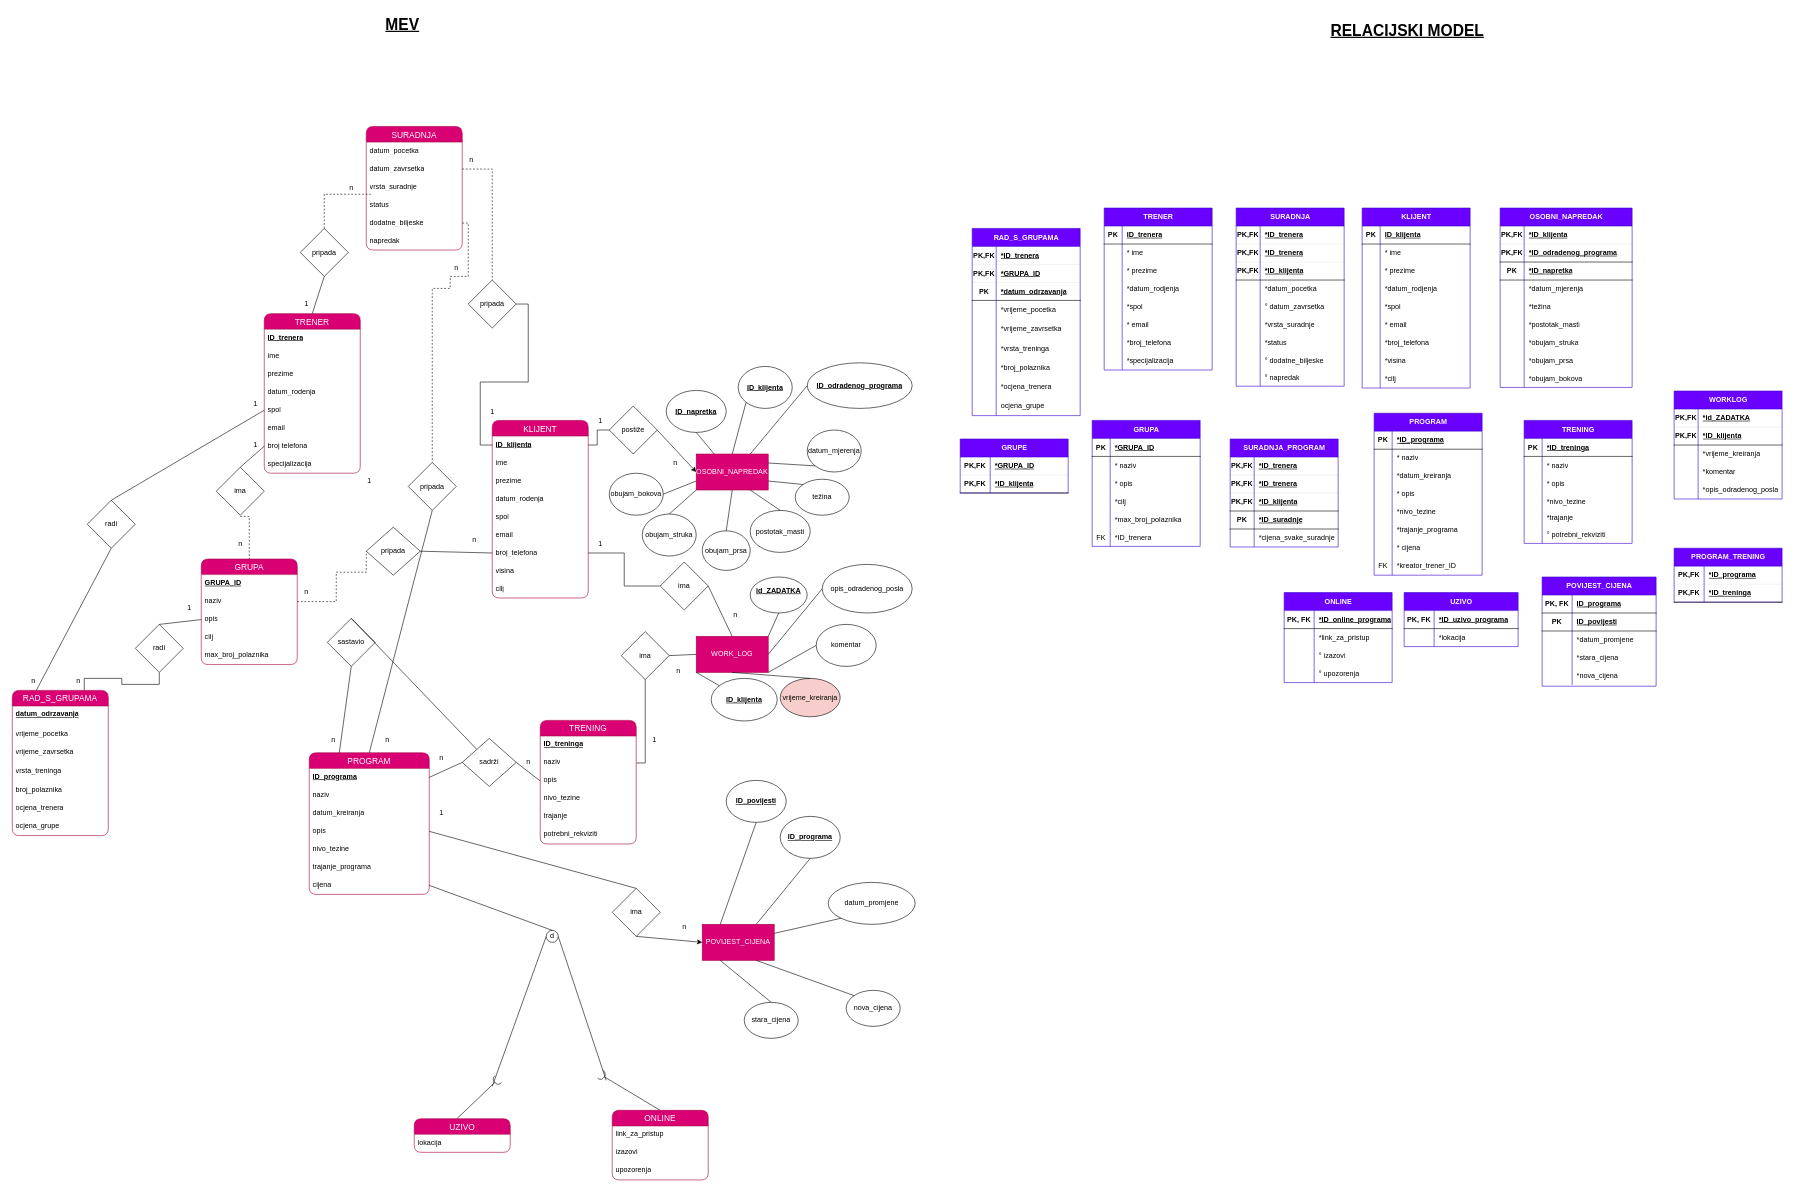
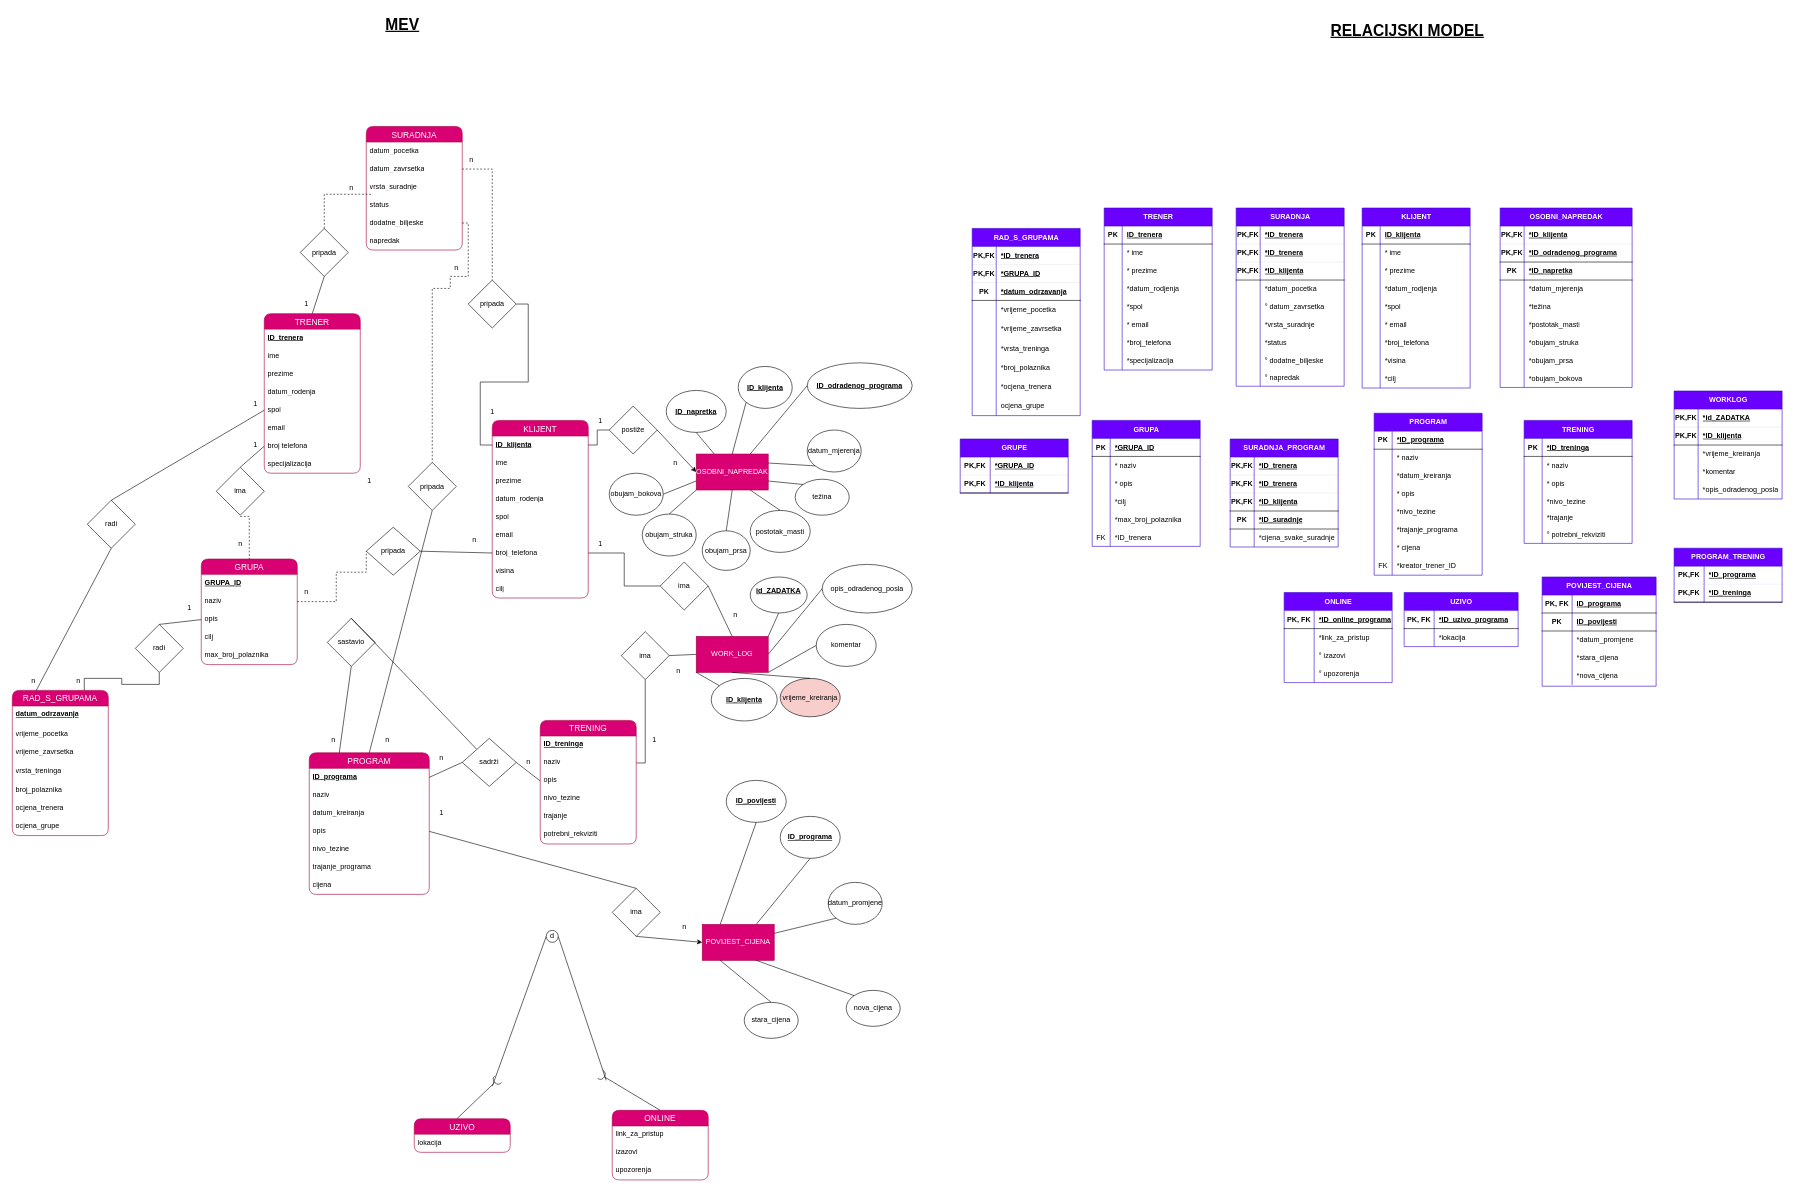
node "datum_promjene": size 87x42 -> 54x42
edge "cijena" -- "d": removed
